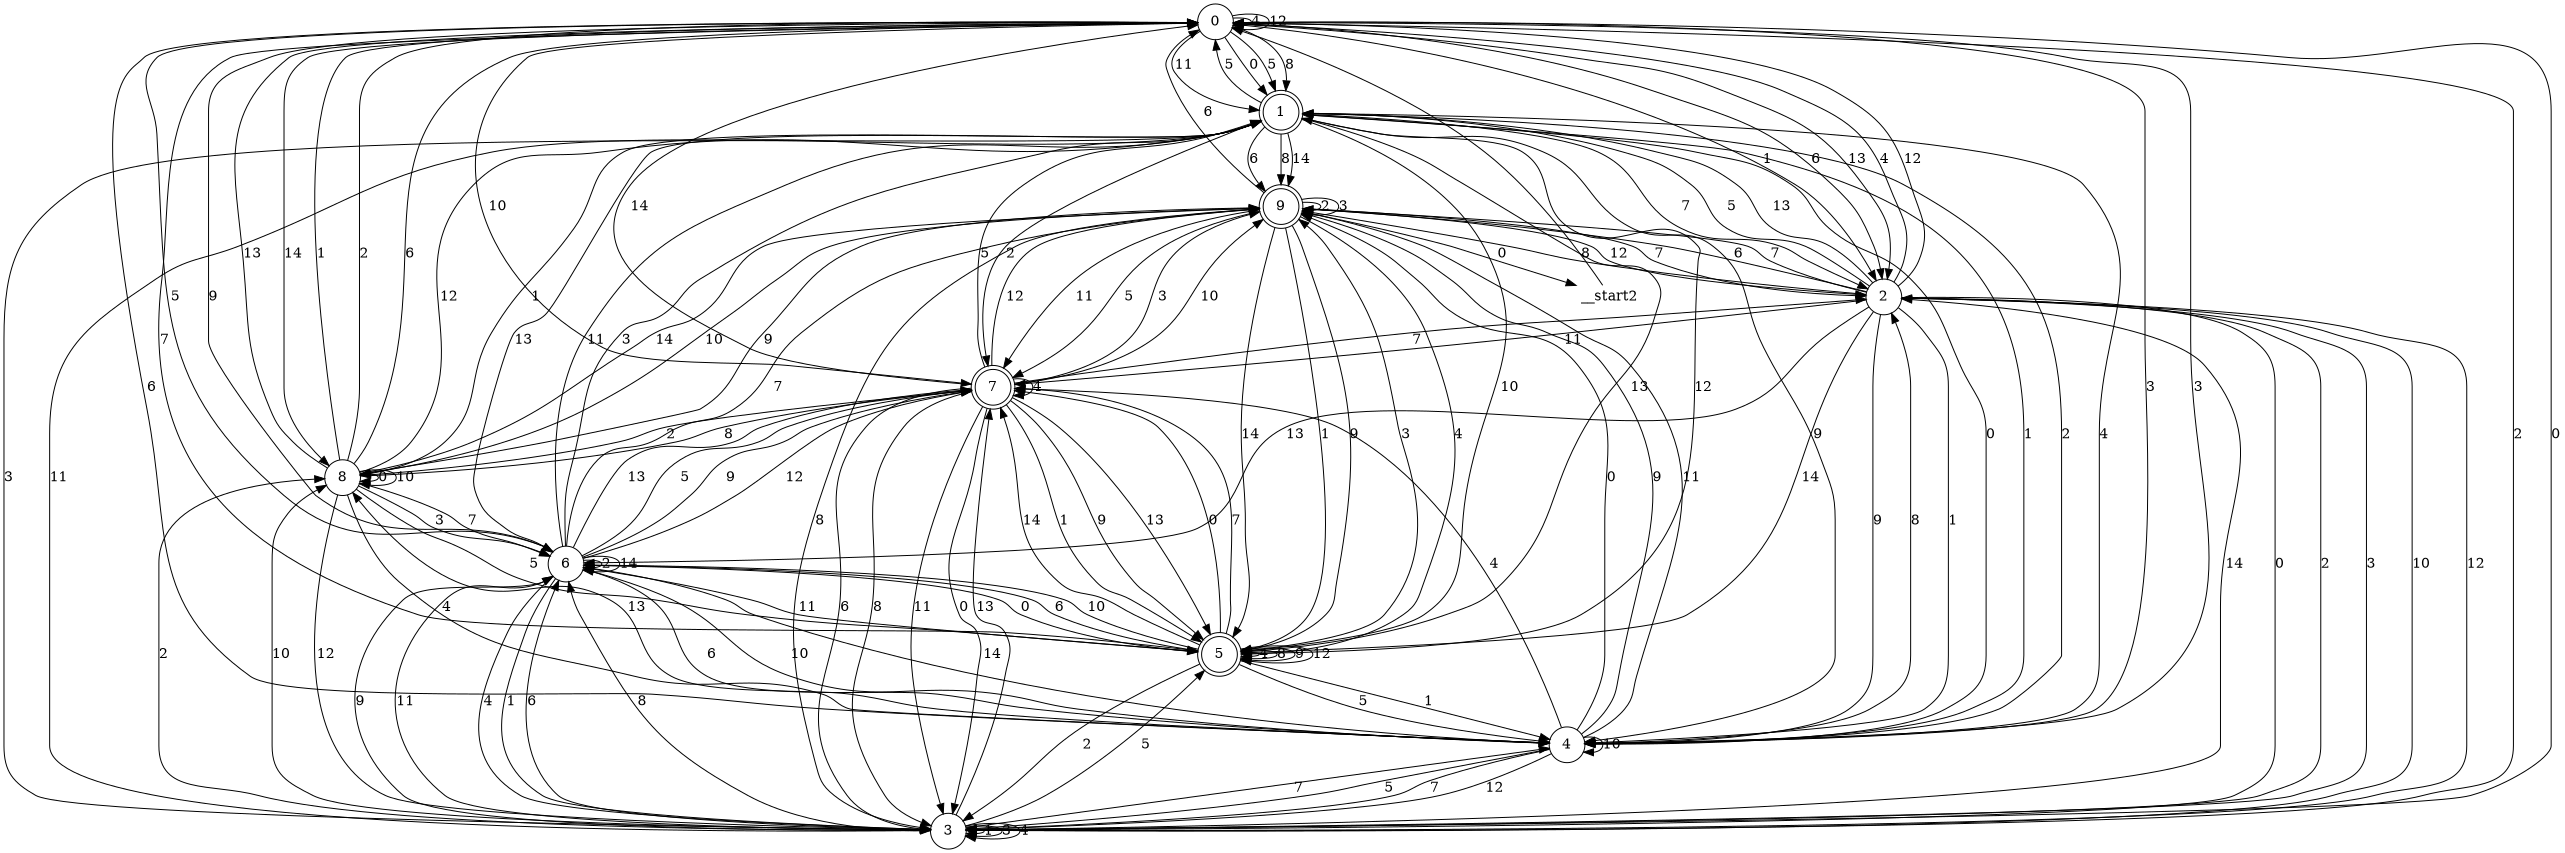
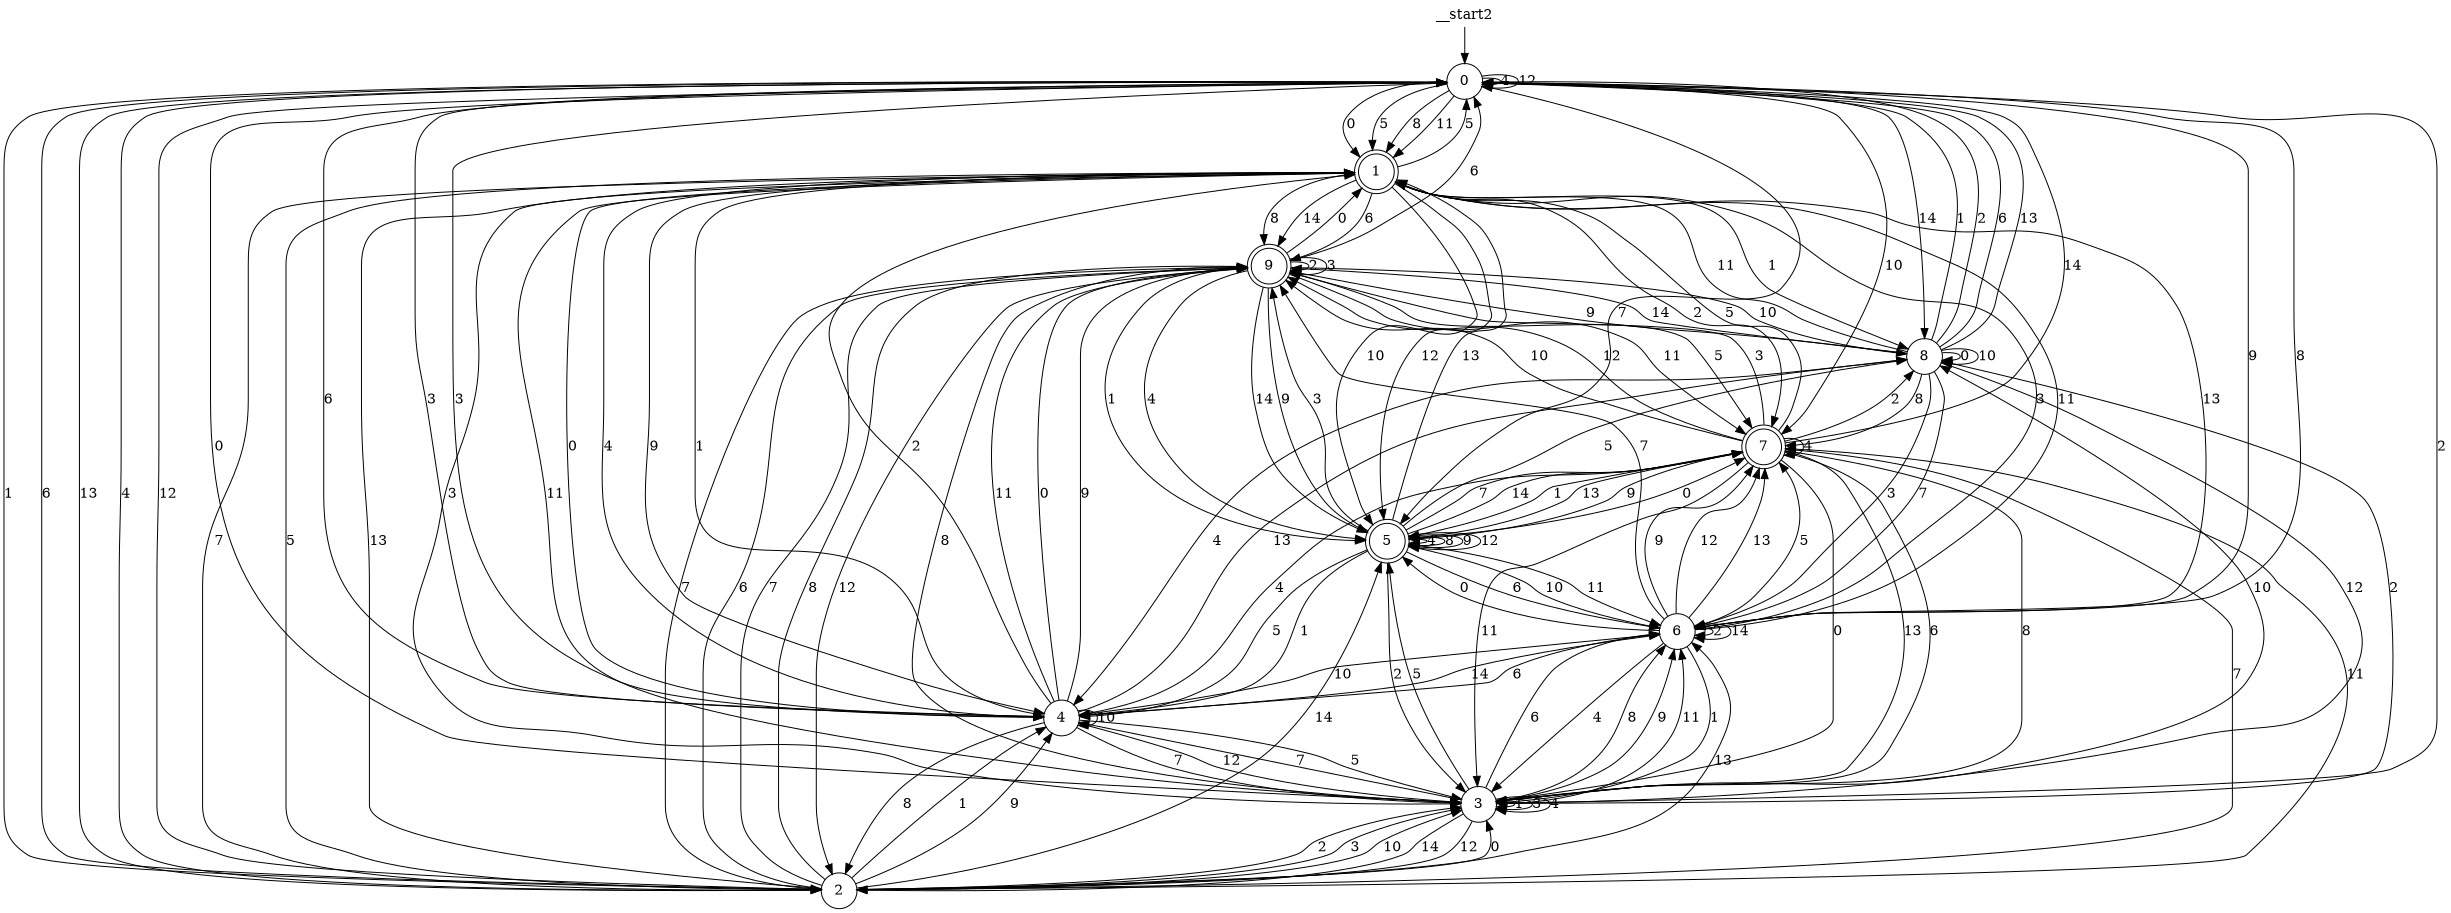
edge "9" -> "__start2": now "9" -> "1"
edge "6" -> "0": label "5" -> "8"
edge "8" -> "1": label "12" -> "11"
edge "8" -> "5": reversed
